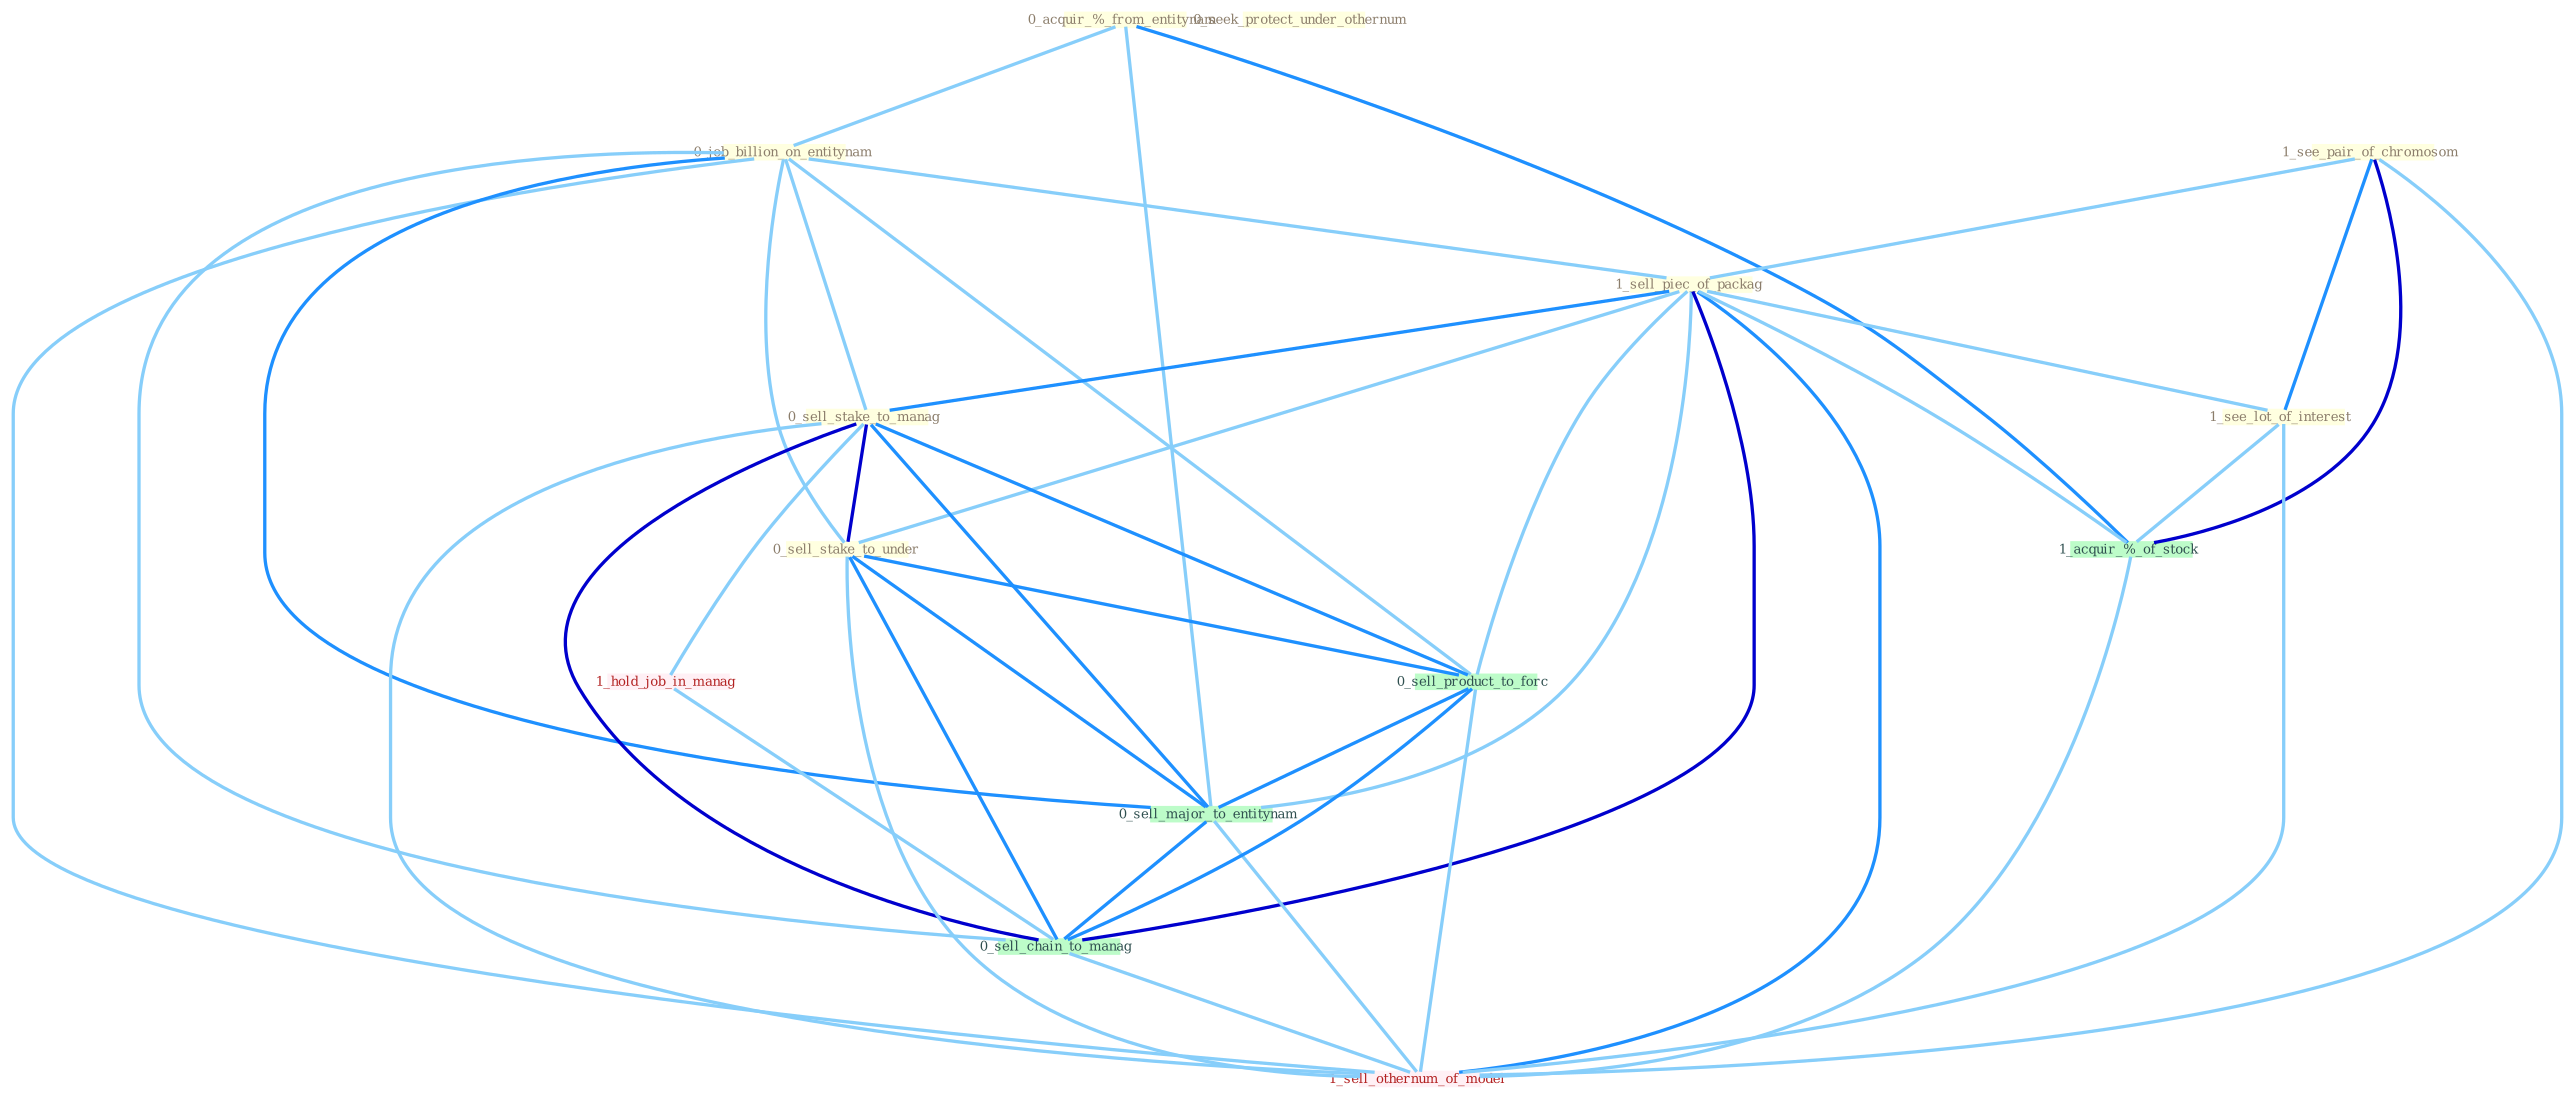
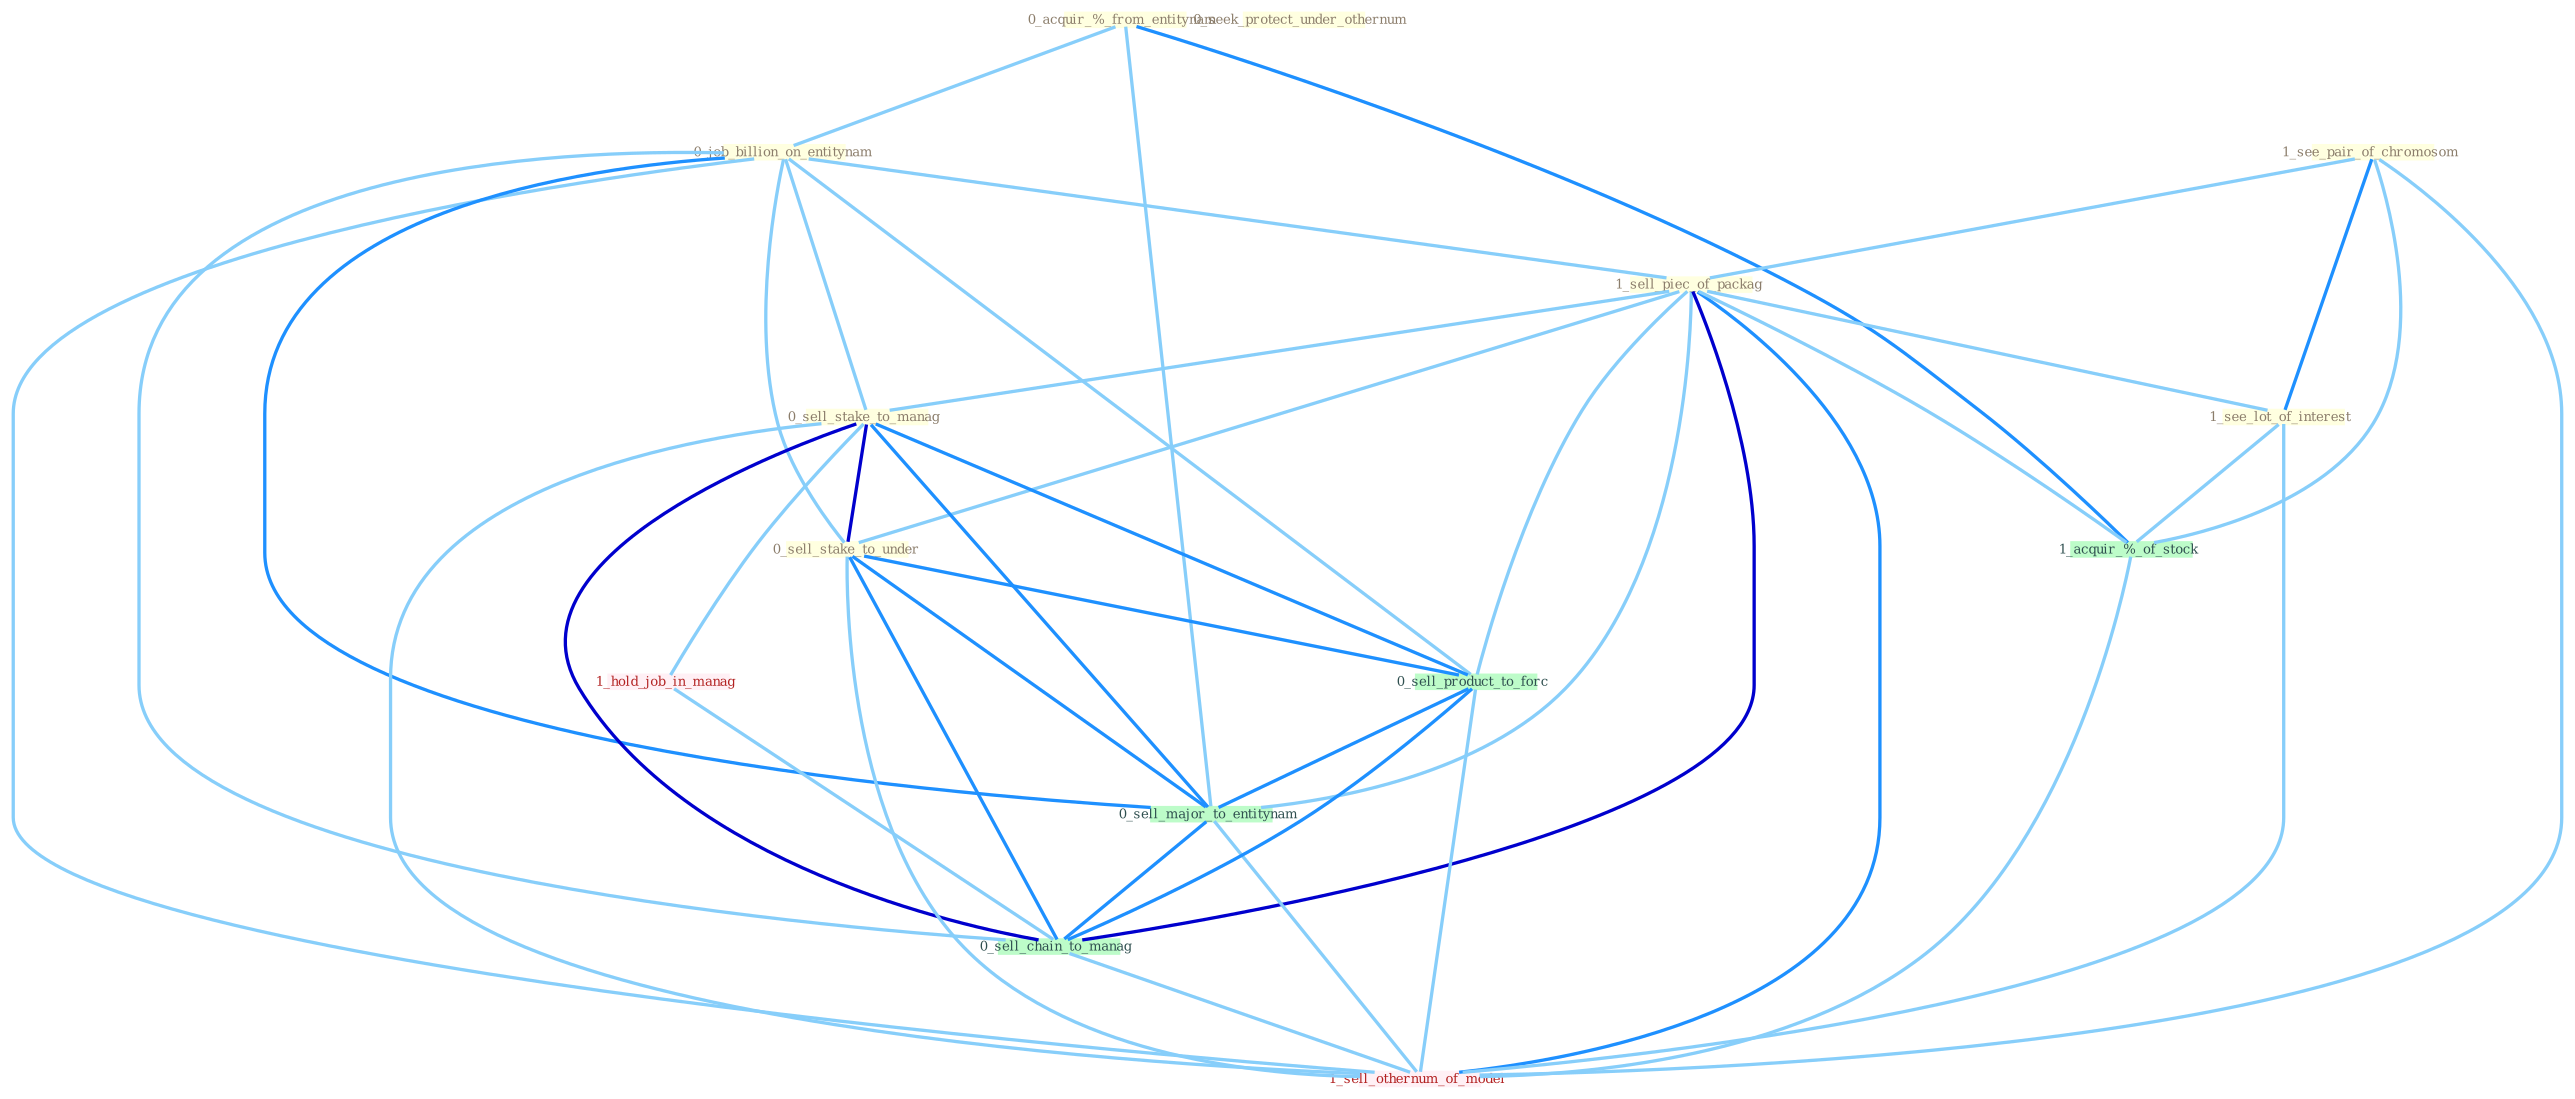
edge "1_sell_piec_of_packag" -- "0_sell_stake_to_manag": color #1e90ff -> #87cefa
edge "1_see_pair_of_chromosom" -- "1_acquir_%_of_stock": color #0000cd -> #87cefa
